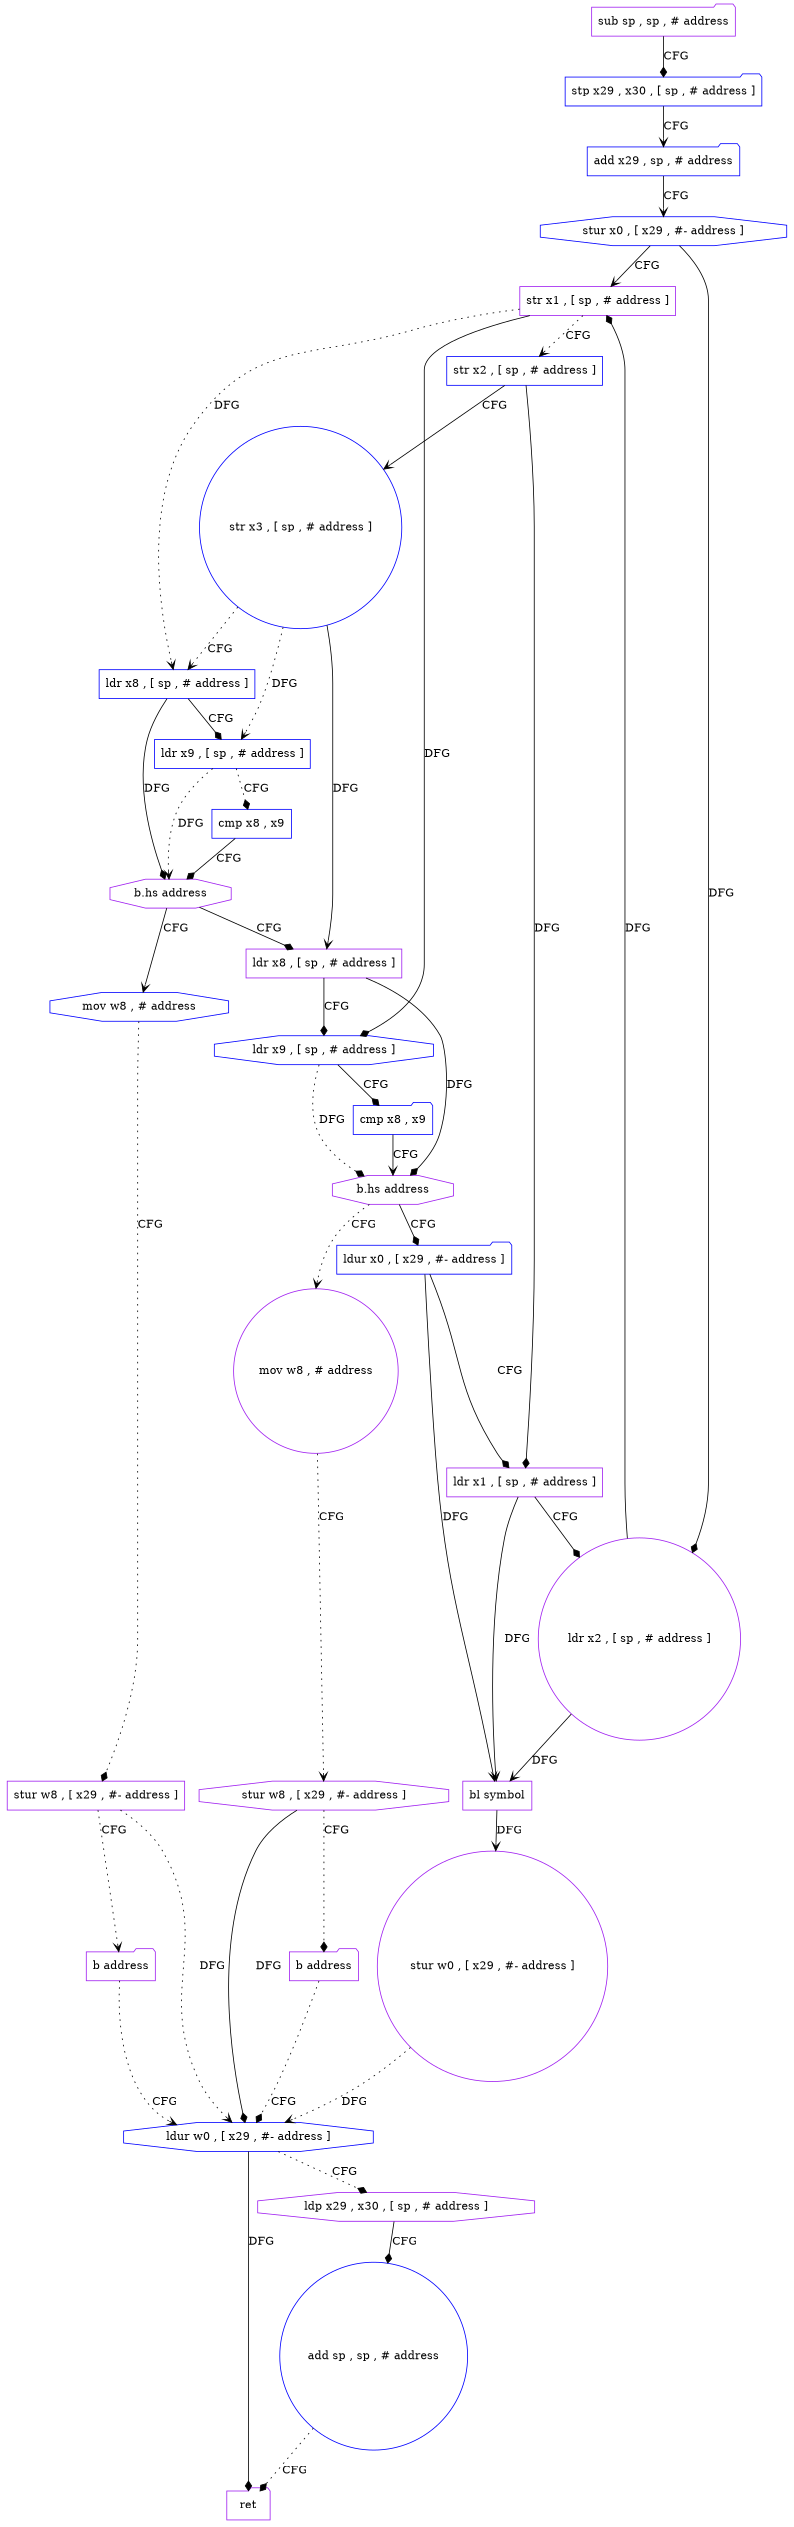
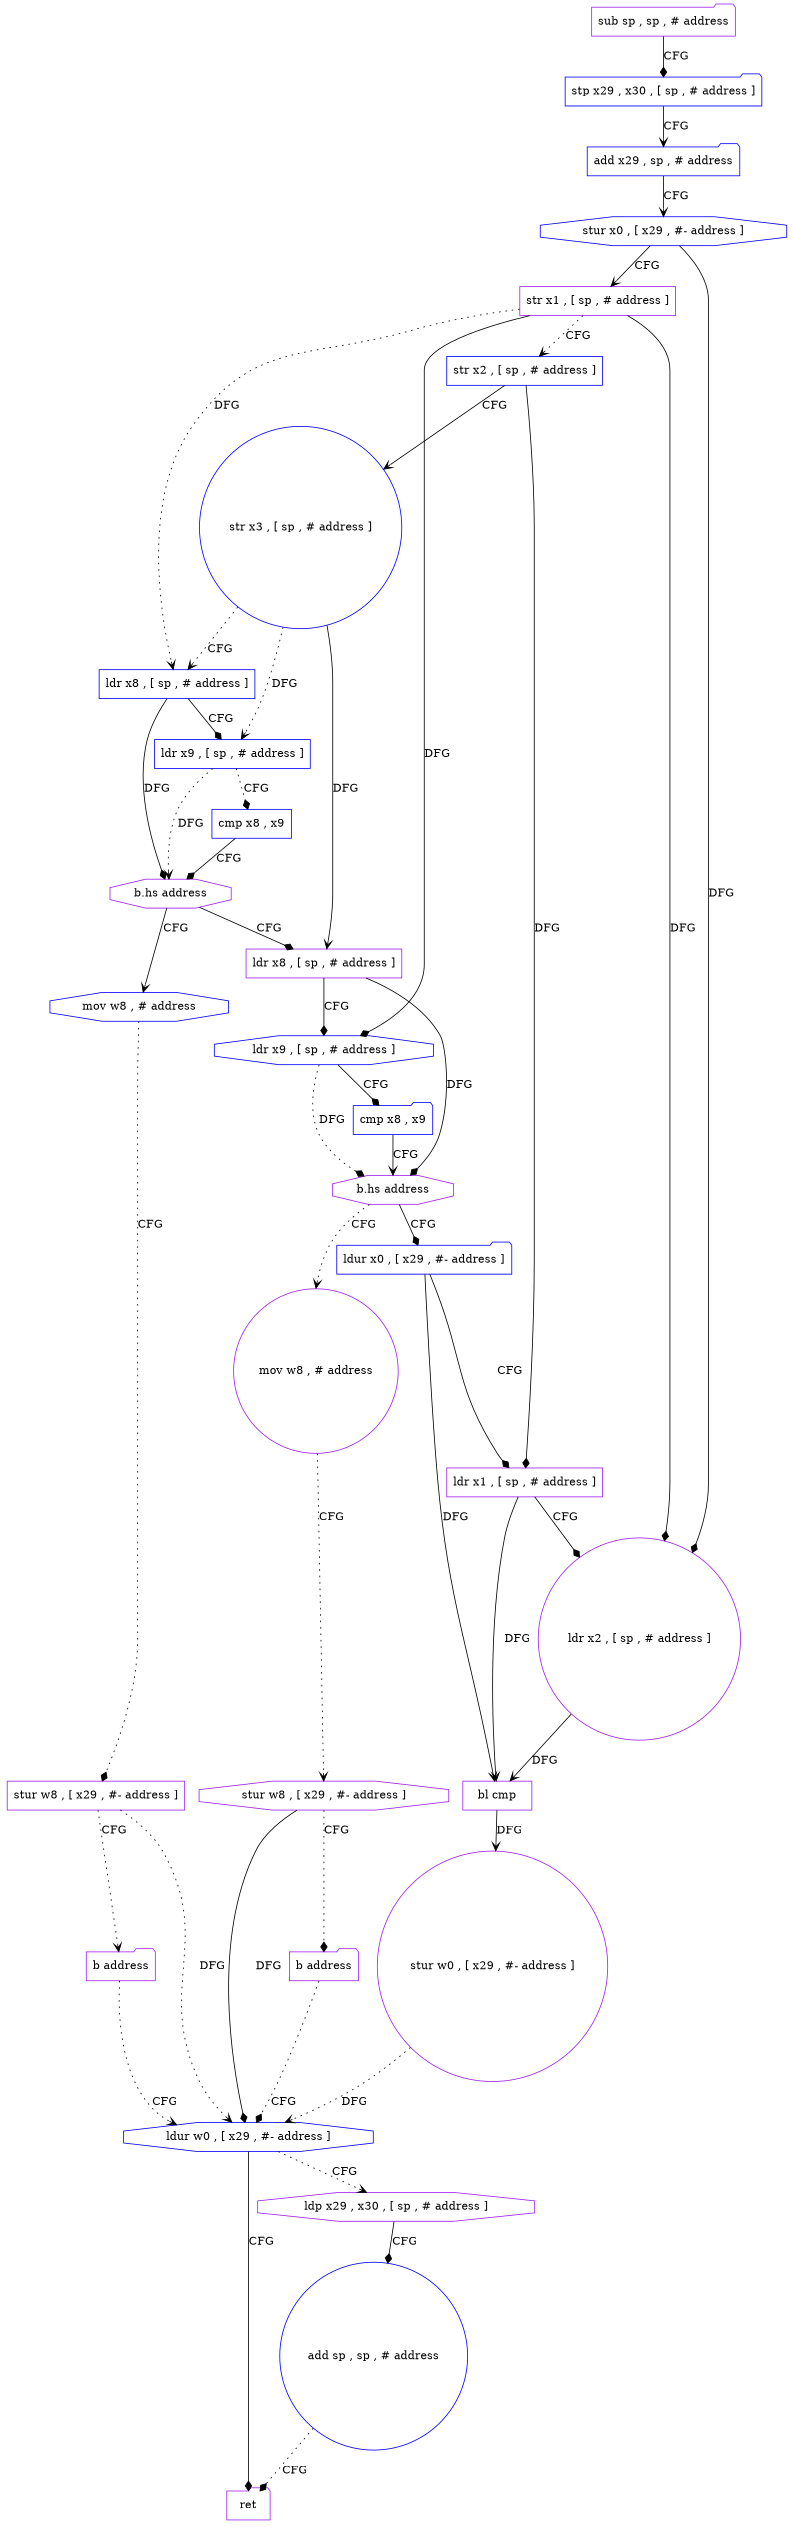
edge "ldr x2 , [ sp , # address ]" -> "str x1 , [ sp , # address ]": reversed
node "bl symbol": label "bl symbol" -> "bl cmp"
edge "ldur w0 , [ x29 , #- address ]" -> "ldp x29 , x30 , [ sp , # address ]": arrowhead diamond -> vee
edge "ldur w0 , [ x29 , #- address ]" -> "ret": label "DFG" -> "CFG"
